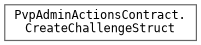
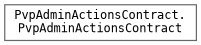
node "PvpAdminActionsContract. CreateChallengeStruct": label "PvpAdminActionsContract. CreateChallengeStruct" -> "PvpAdminActionsContract. PvpAdminActionsContract"
